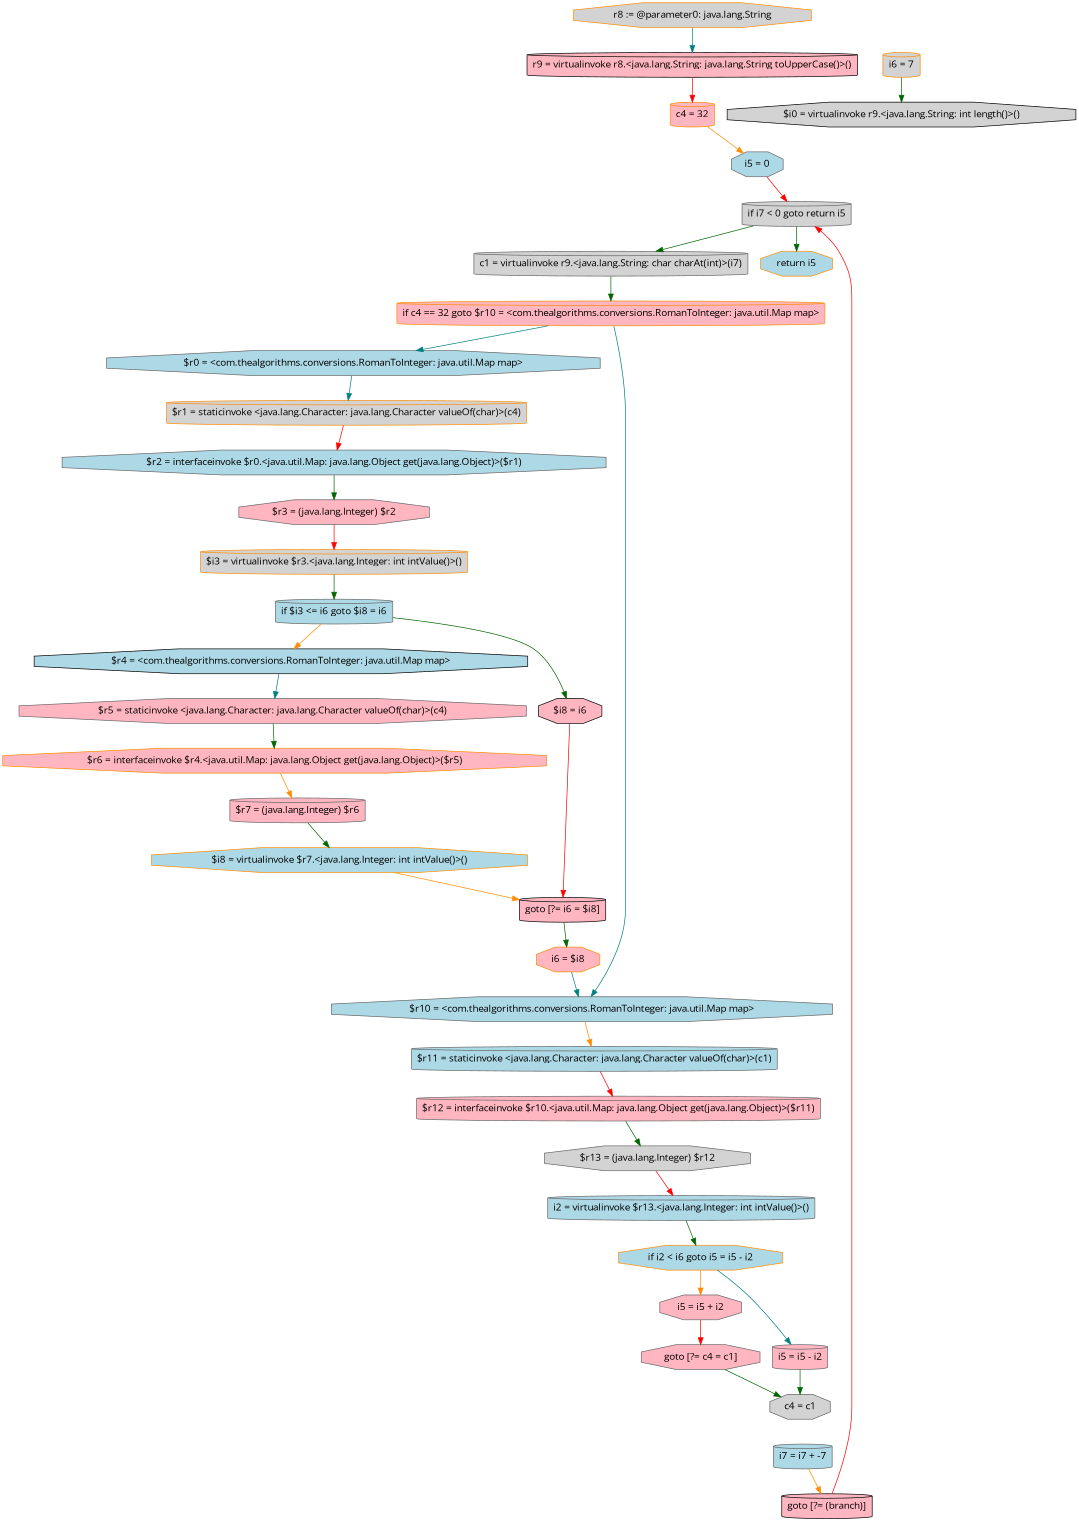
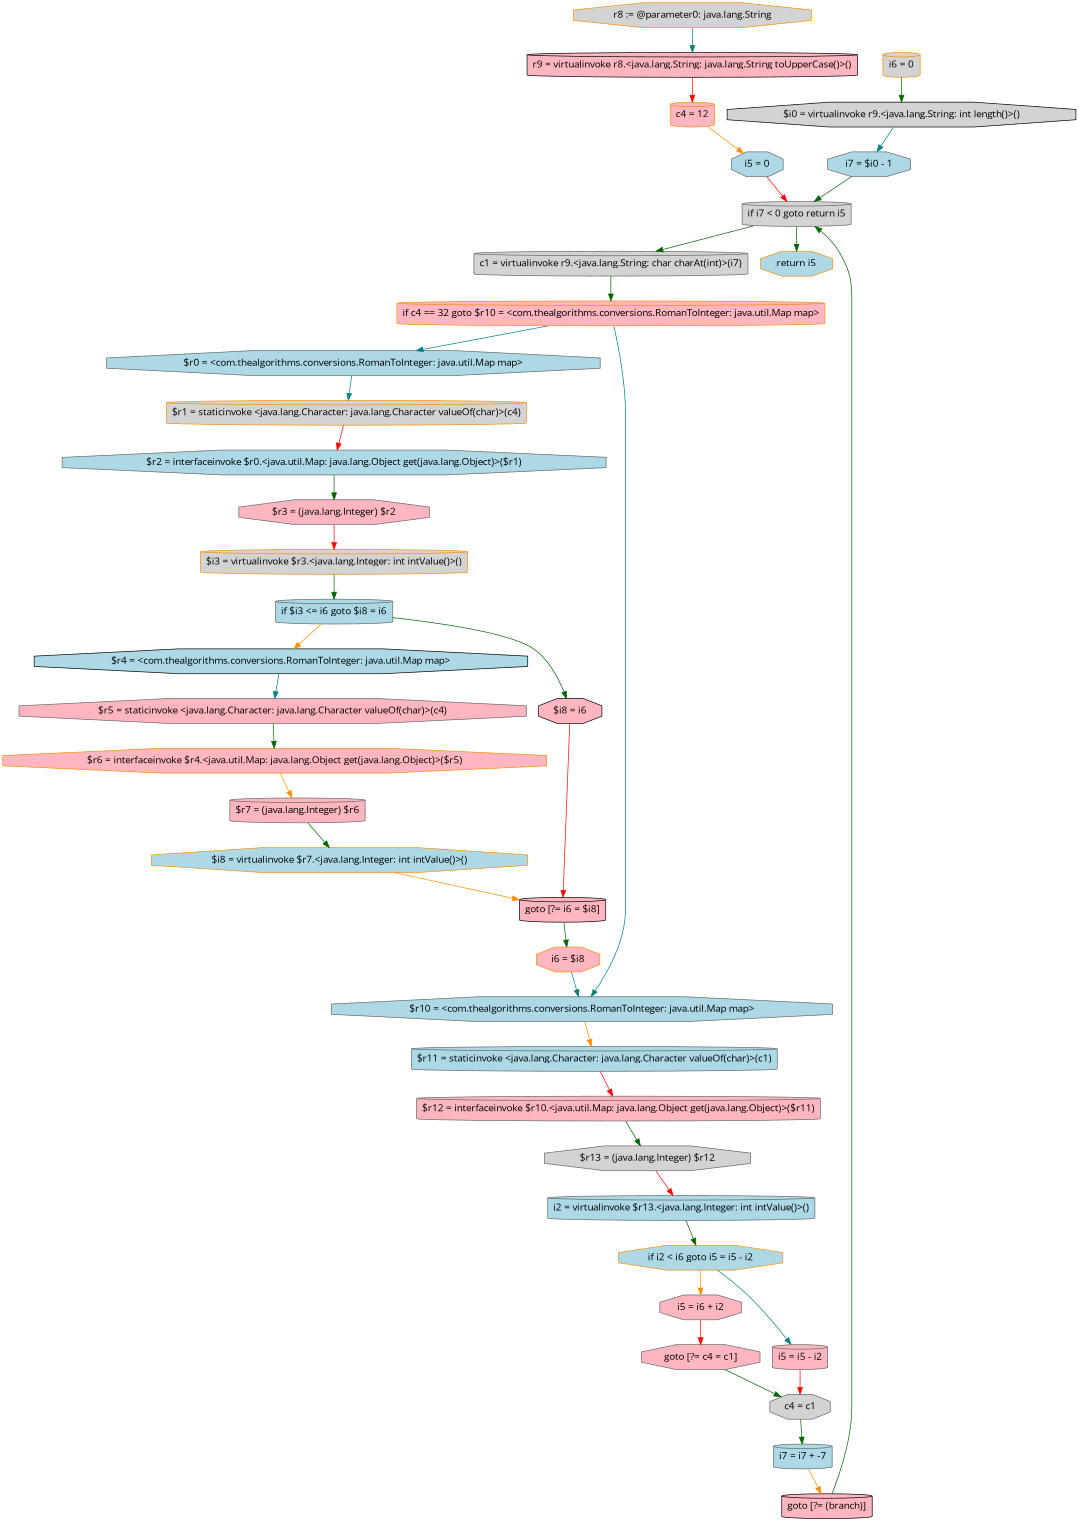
node "i6 = 7": label "i6 = 7" -> "i6 = 0"
node "c4 = 32": label "c4 = 32" -> "c4 = 12"
node "i7 = $i0 - 1": added
edge "goto [?= (branch)]" -> "if i7 < 0 goto return i5": color red -> darkgreen
node "i5 = i5 + i2": label "i5 = i5 + i2" -> "i5 = i6 + i2"
edge "i5 = i5 - i2" -> "c4 = c1": color darkgreen -> red
edge "c4 = c1" -> "i7 = i7 + -7": added
